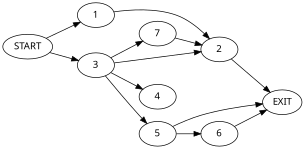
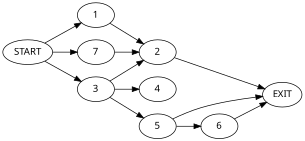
edge "3" -> "7": now "START" -> "7"
